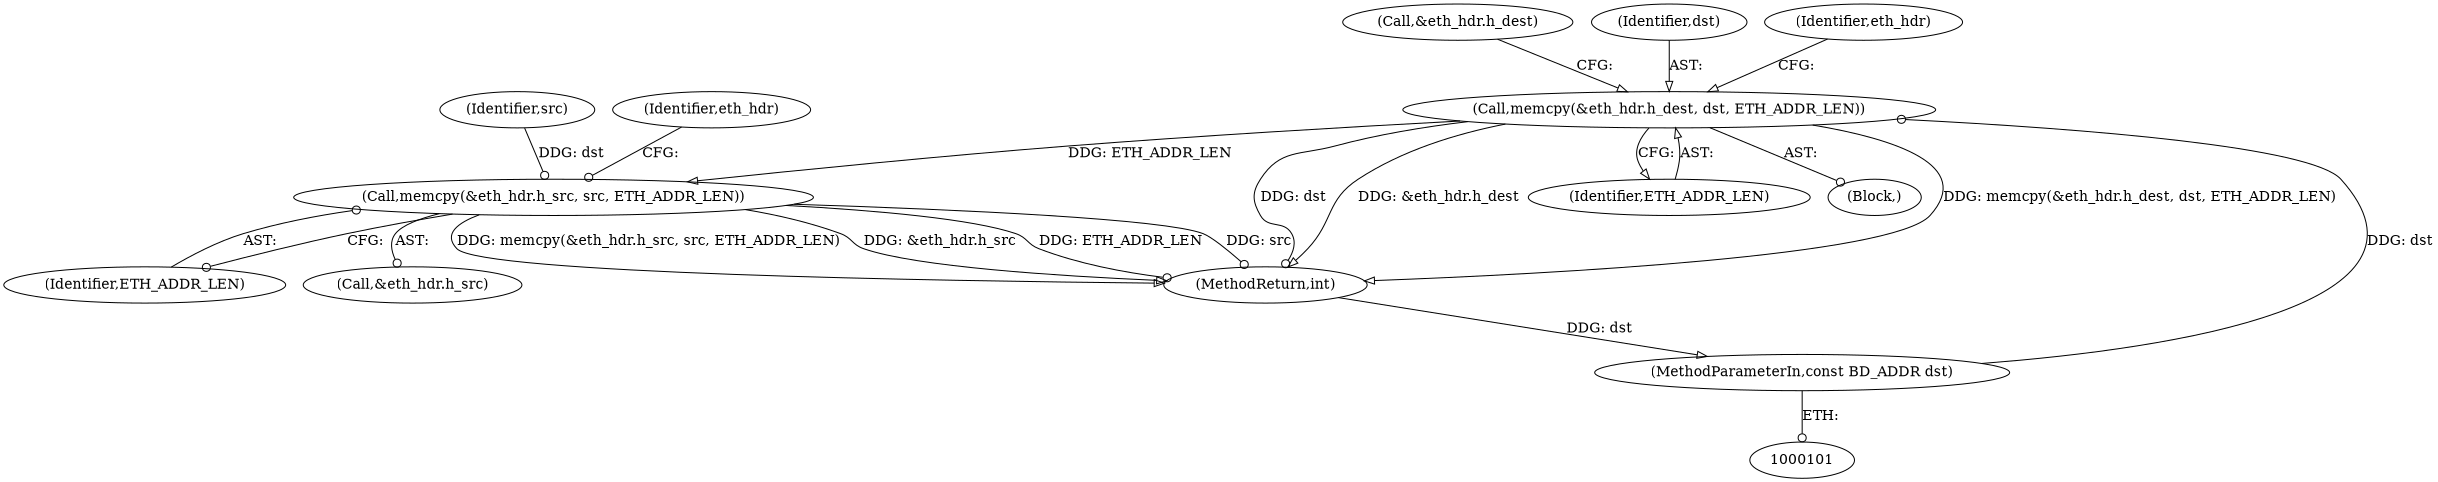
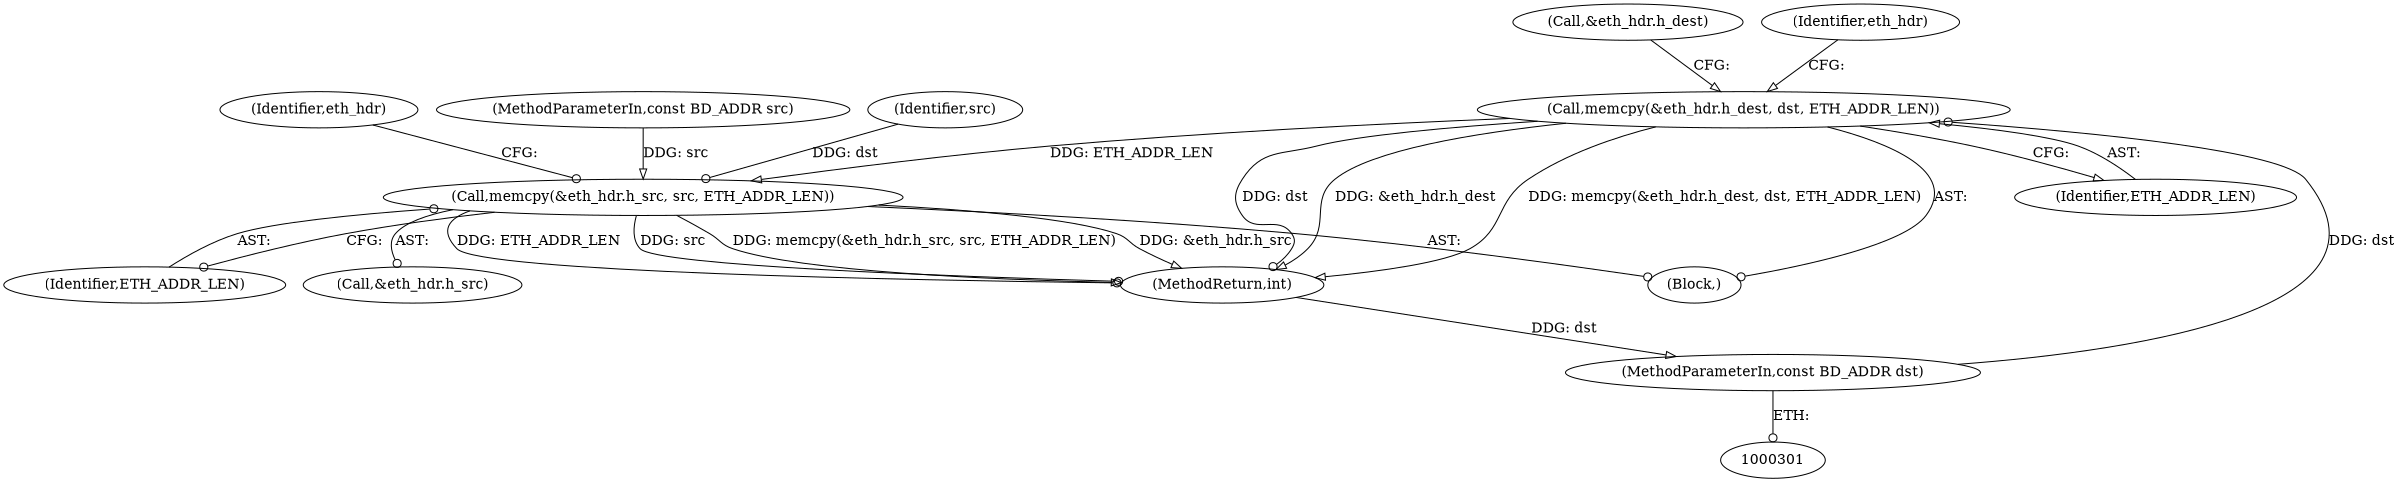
node "(Identifier,dst)": removed
node "(MethodParameterIn,const BD_ADDR src)": added
edge "(Call,memcpy(&eth_hdr.h_src, src, ETH_ADDR_LEN))" -> "(Block,)": added, label "AST:"
node "1000101": label "1000101" -> "1000301"
